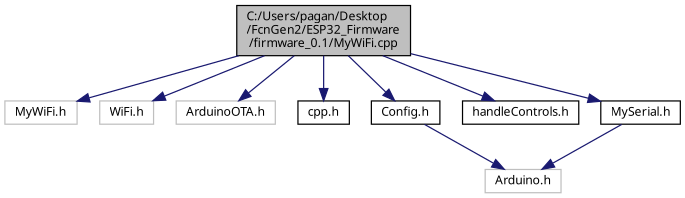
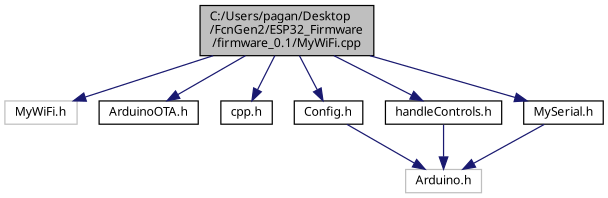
node "WiFi.h": removed
node "ArduinoOTA.h": color grey75 -> black
edge "handleControls.h" -> "Arduino.h": added
